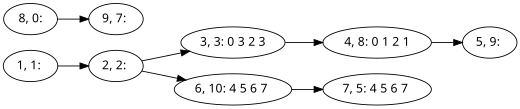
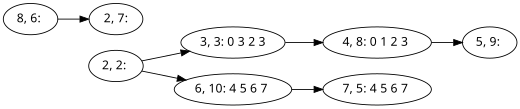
node "8, 0:": label "8, 0:" -> "8, 6:"
node "9, 7:": label "9, 7:" -> "2, 7:"
node "4, 8: 0 1 2 1": label "4, 8: 0 1 2 1" -> "4, 8: 0 1 2 3"
node "1, 1:": removed
